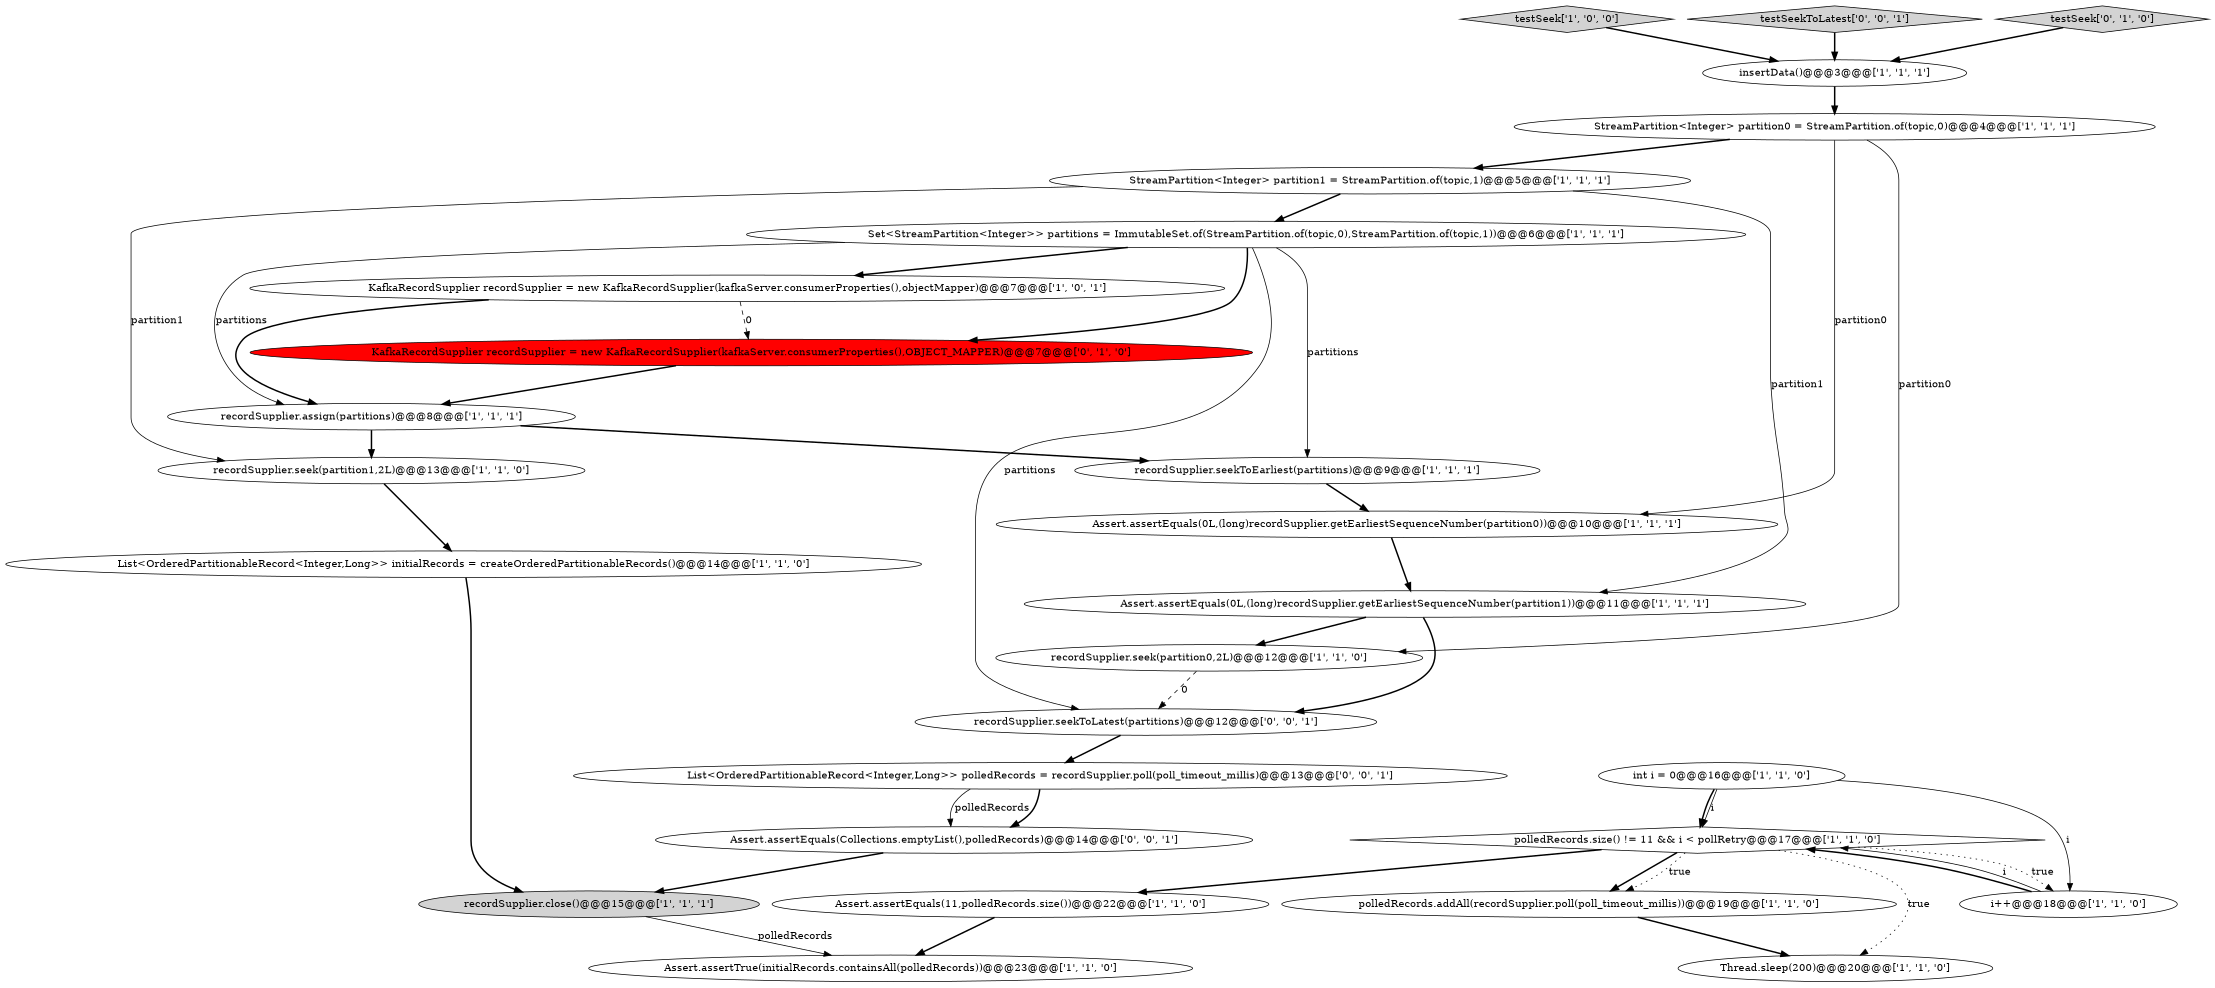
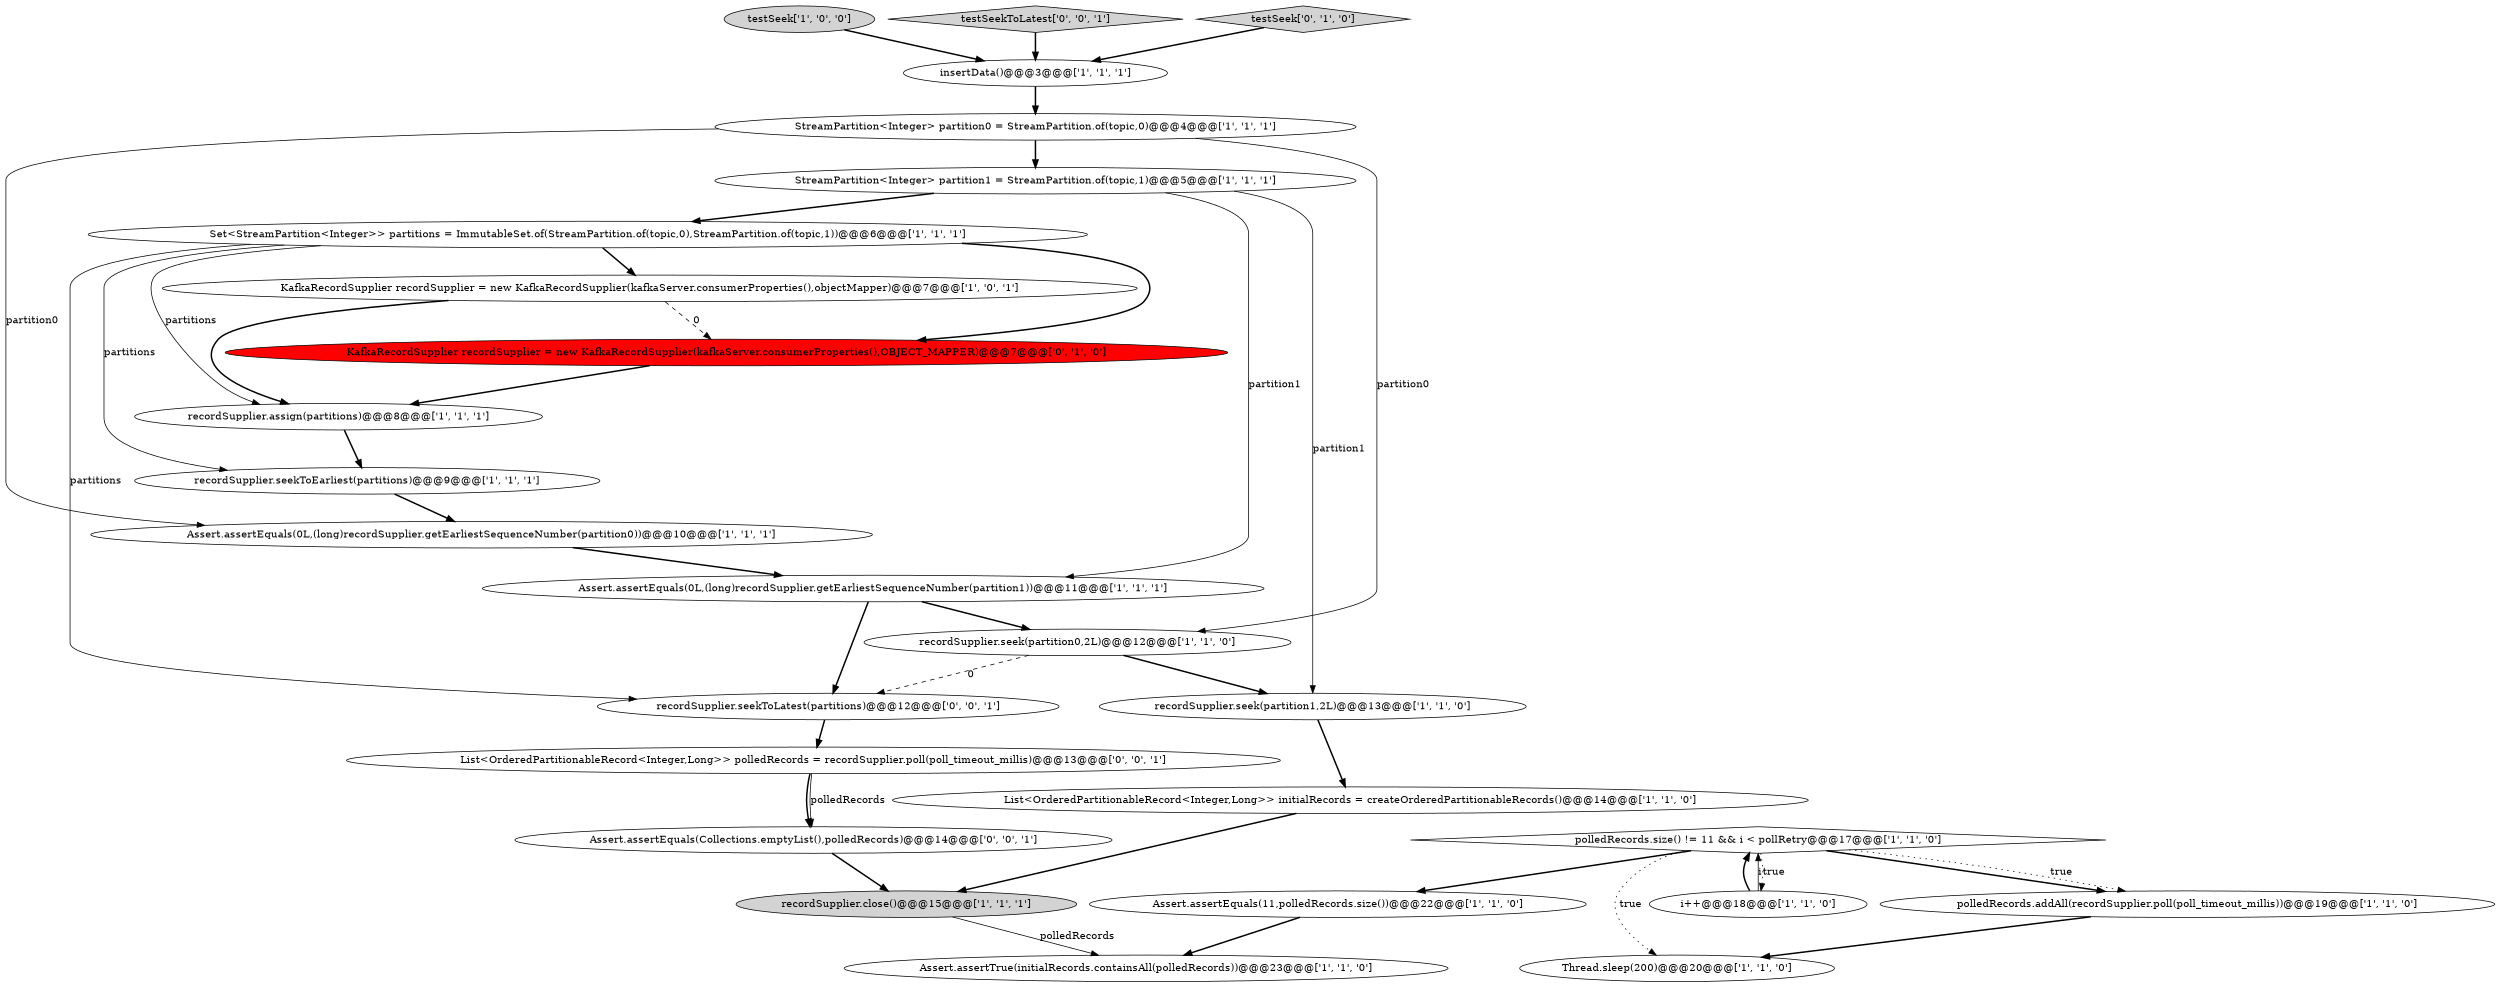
node "testSeek['1', '0', '0']": shape diamond -> ellipse
edge "recordSupplier.assign(partitions)@@@8@@@['1', '1', '1']" -> "recordSupplier.seek(partition1,2L)@@@13@@@['1', '1', '0']": now "recordSupplier.seek(partition0,2L)@@@12@@@['1', '1', '0']" -> "recordSupplier.seek(partition1,2L)@@@13@@@['1', '1', '0']"
node "int i = 0@@@16@@@['1', '1', '0']": removed
